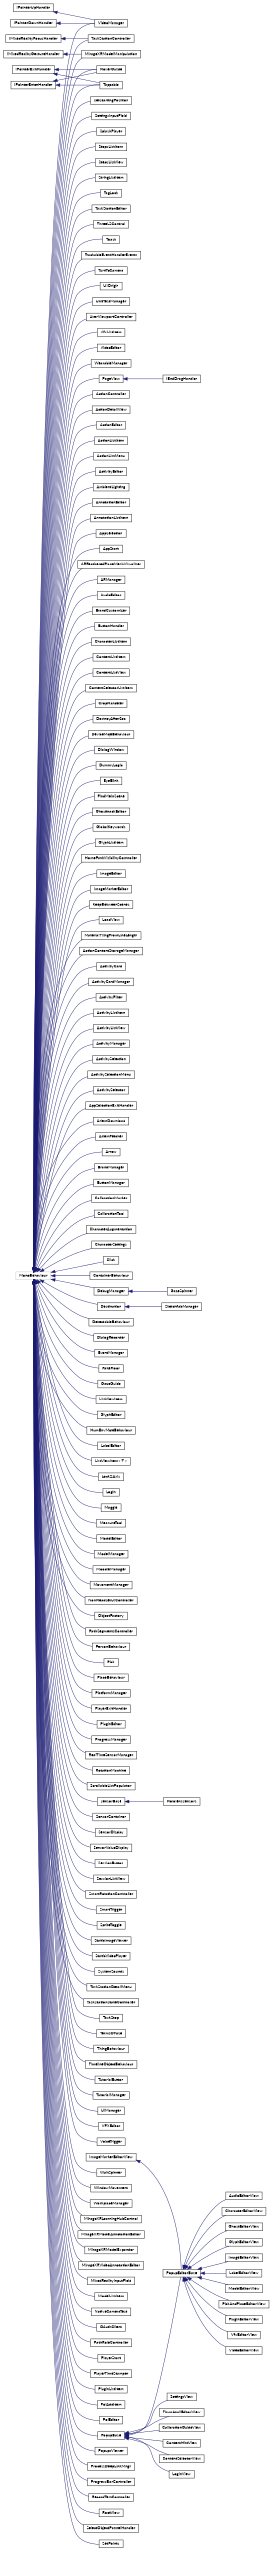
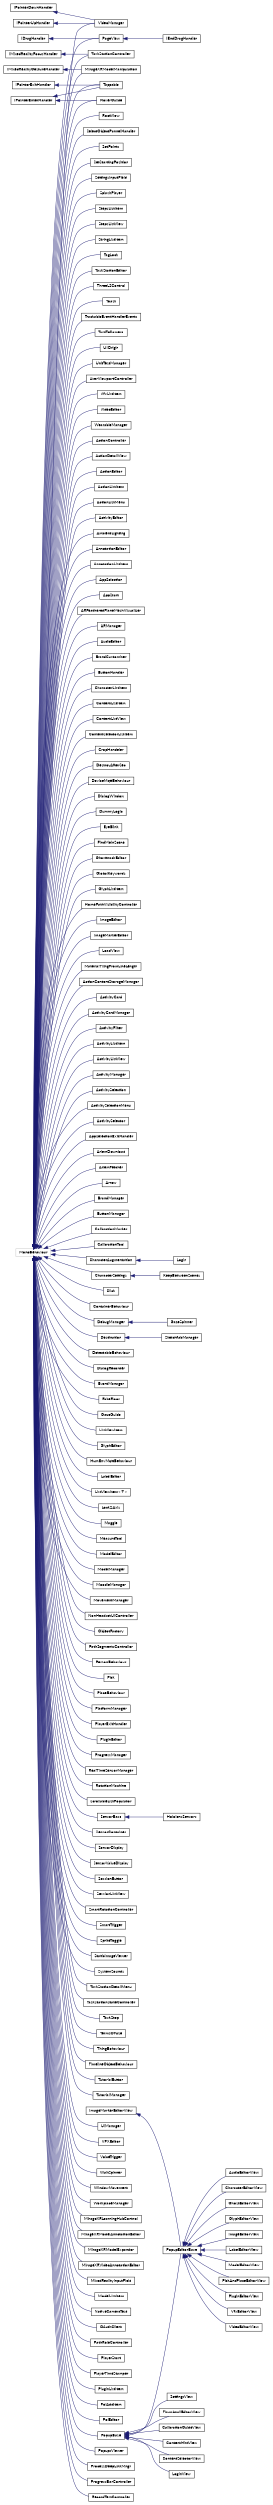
node "IDragHandler": added
edge "HoverGuilde" -> "IPointerExitHandler": removed
edge "KeepBetweenScenes" -> "MonoBehaviour": now "KeepBetweenScenes" -> "CharacterSettings"
edge "Login" -> "MonoBehaviour": now "Login" -> "CharacterAugmentation"
node "StaticVideoPlayer": removed
